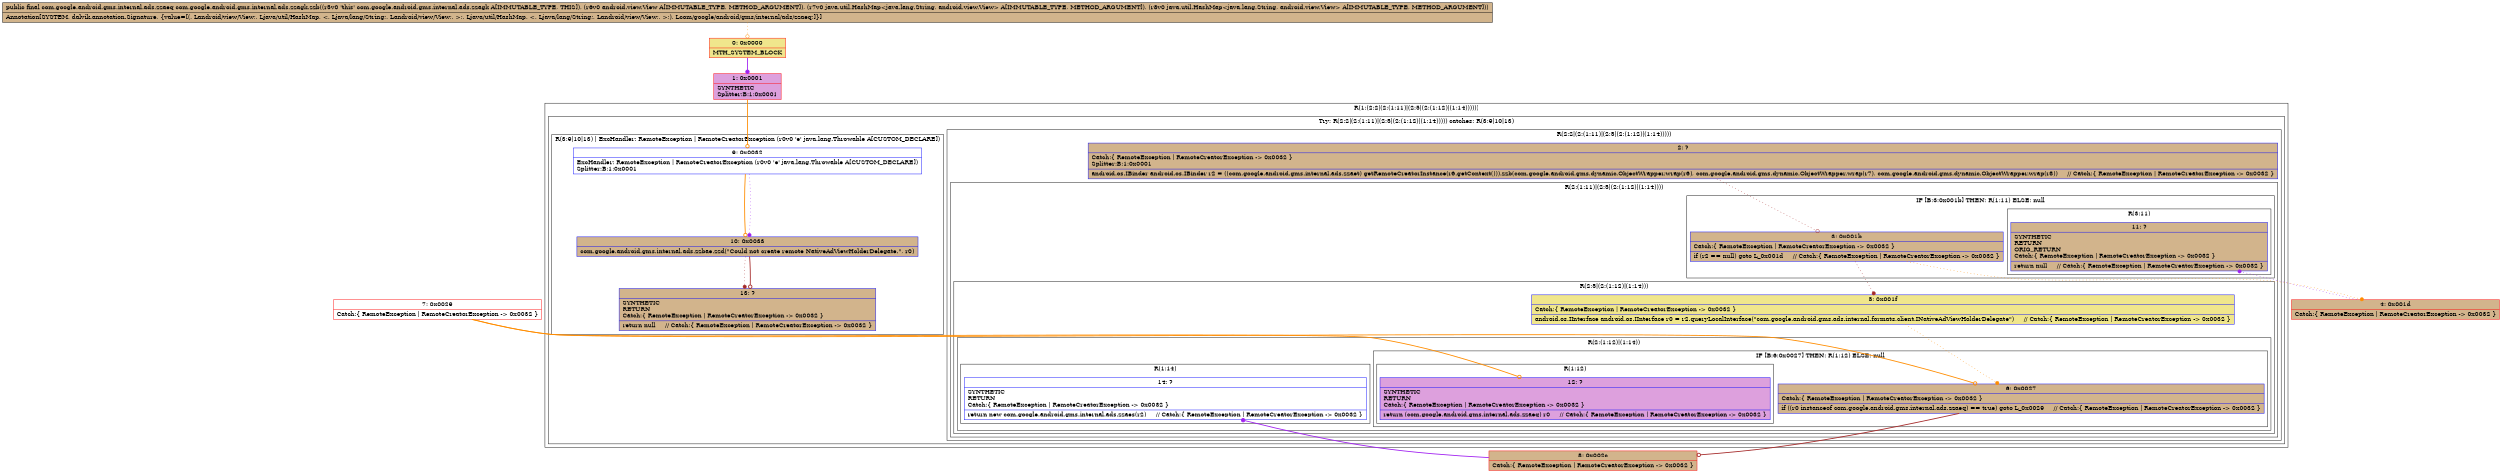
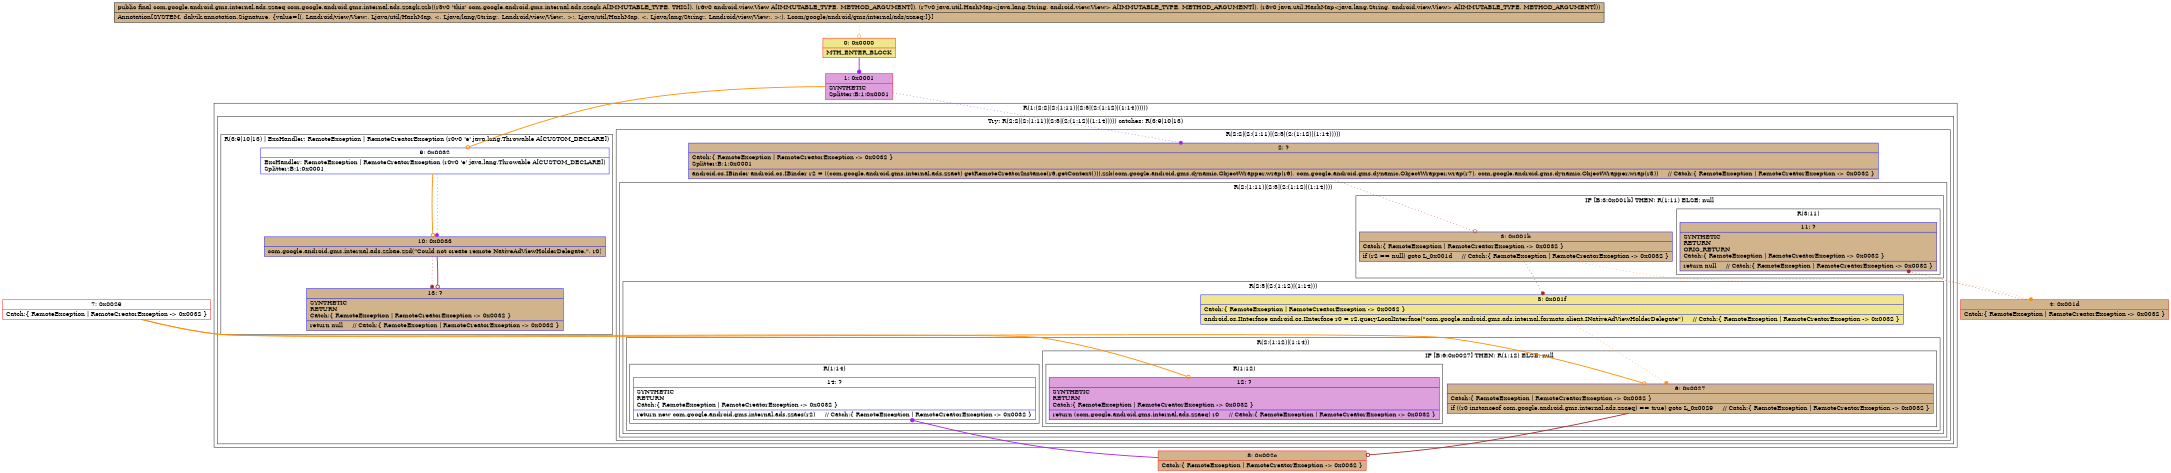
node "0: 0x0000": text "MTH_SYSTEM_BLOCK" -> "MTH_ENTER_BLOCK"
edge "1: 0x0001" -> "2: ?": added
edge "4: 0x001d" -> "11: ?": color purple -> brown
